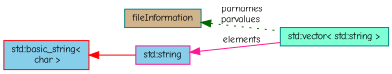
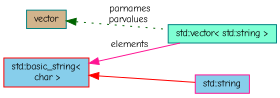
node "fileInformation": label "fileInformation" -> "vector"
edge "std::vector< std::string >" -> "std::string": now "std::vector< std::string >" -> "std::basic_string< char >"
